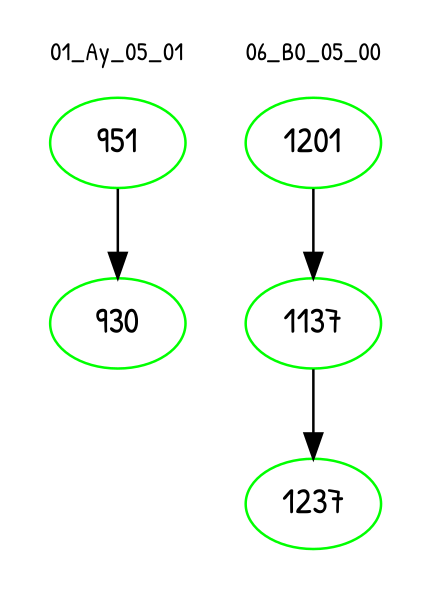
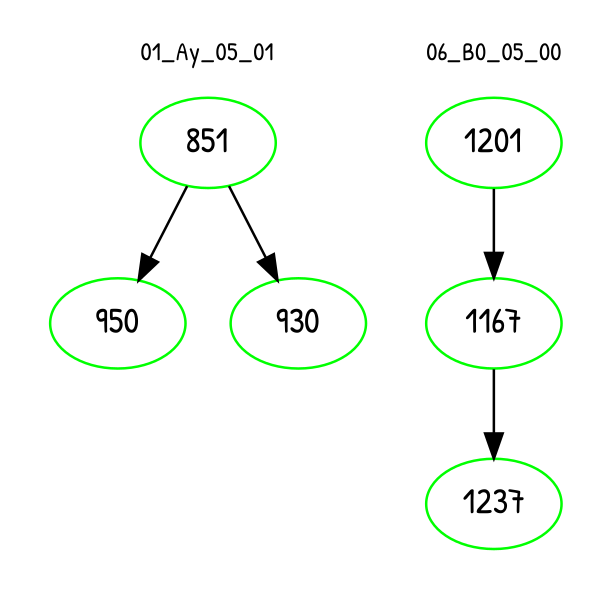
node "951": label "951" -> "851"
node "950": added
node "1137": label "1137" -> "1167"
